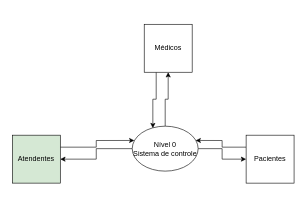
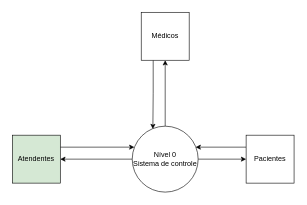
node "Médicos": moved (168, 48) -> (165, 36)
node "Nível 0 Sistema de controle": size 66x45 -> 66x66
